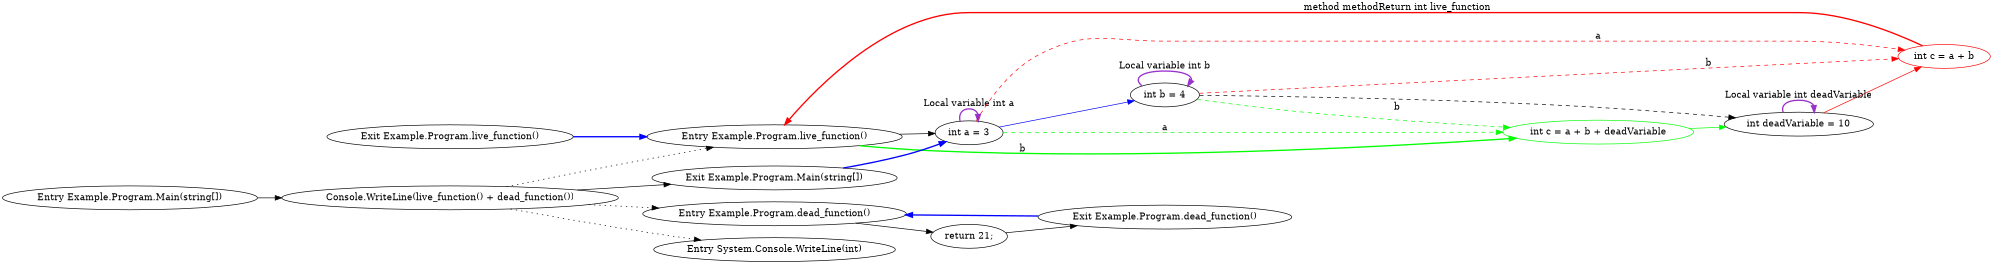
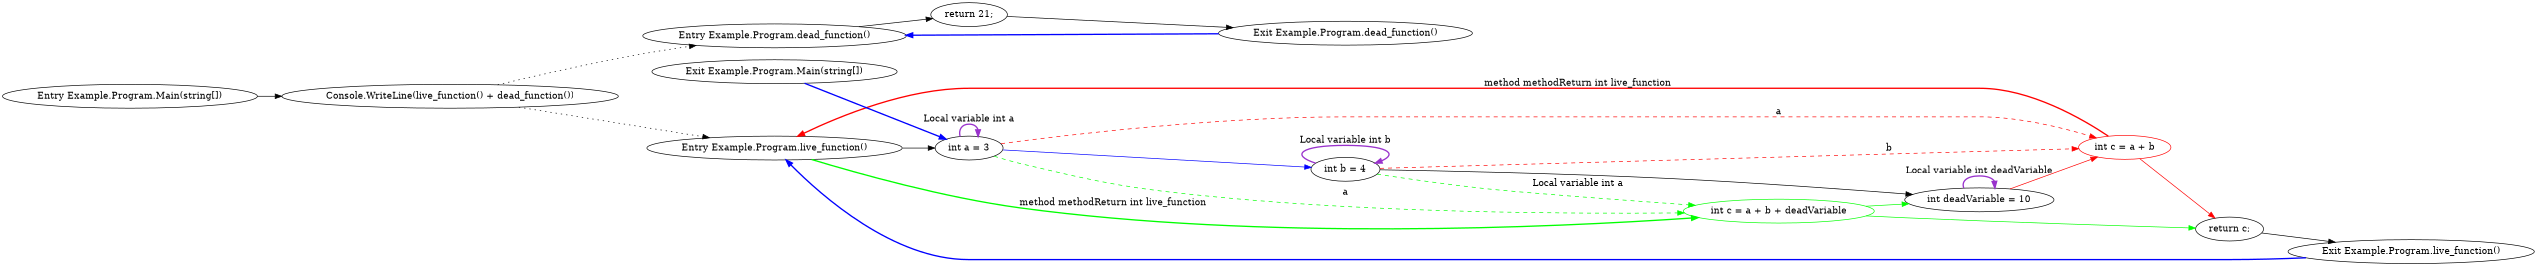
edge "int b = 4" -> "int deadVariable = 10": style dashed -> solid
edge "int b = 4" -> "int c = a + b + deadVariable": label "b" -> "Local variable int a"
edge "Entry Example.Program.live_function()" -> "int c = a + b + deadVariable": label "b" -> "method methodReturn int live_function"
edge "Console.WriteLine(live_function() + dead_function())" -> "Exit Example.Program.Main(string[])": removed
node "return c;": added
node "Entry System.Console.WriteLine(int)": removed
